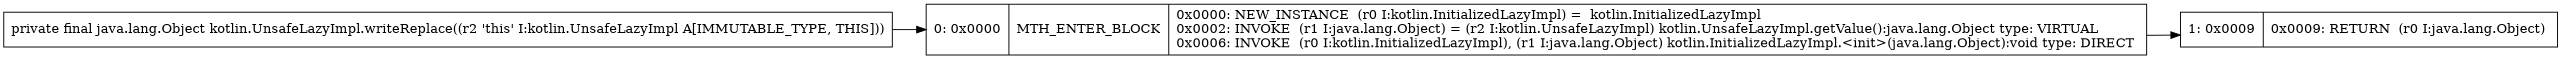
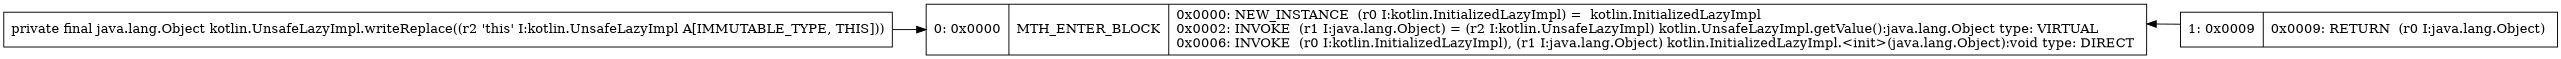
edge "0: 0x0000" -> "1: 0x0009": reversed
